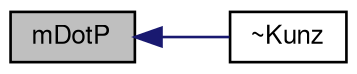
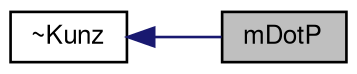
edge "~Kunz" -> "mDotP": reversed
